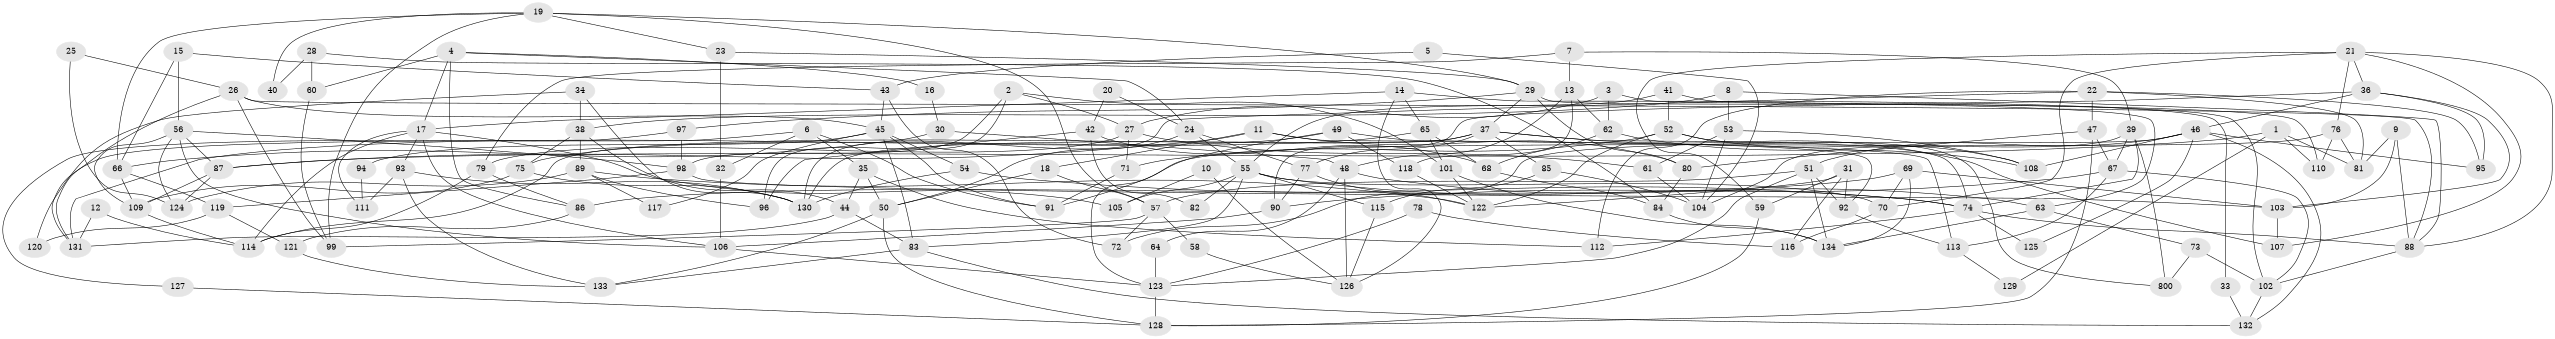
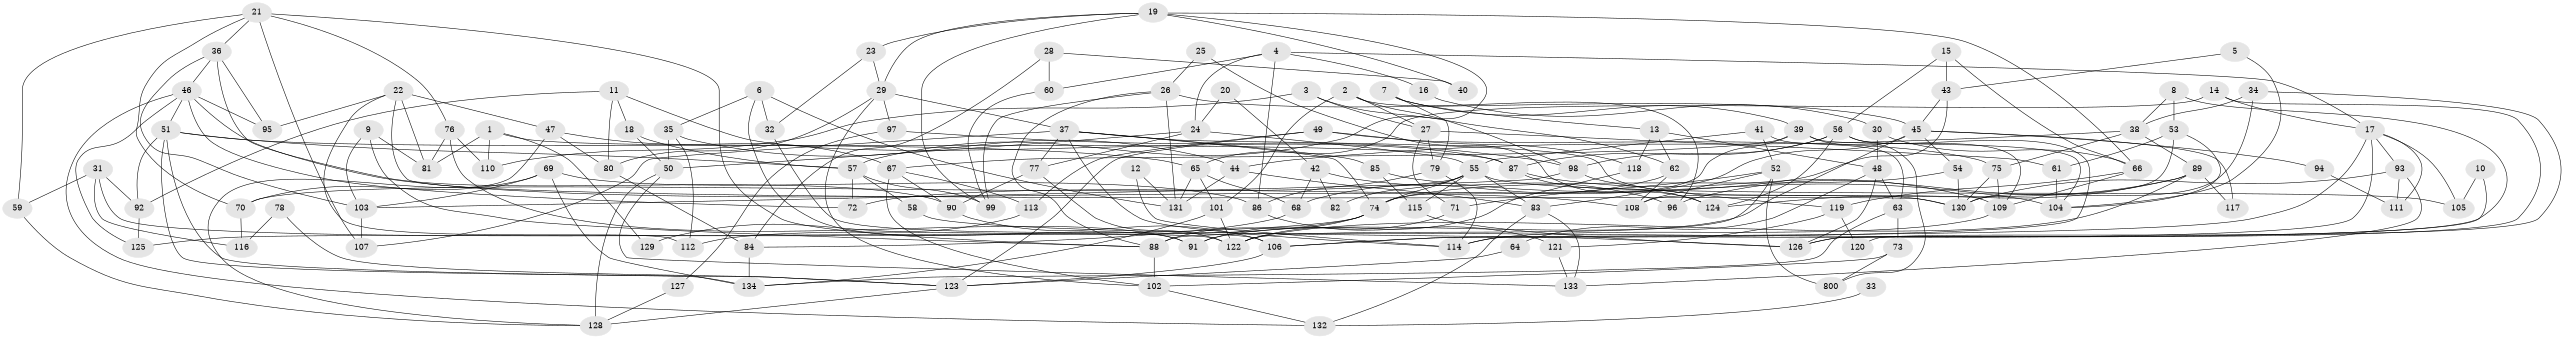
edge "14" -- "33": removed
edge "51" -- "65": added
edge "92" -- "113": now "92" -- "125"
